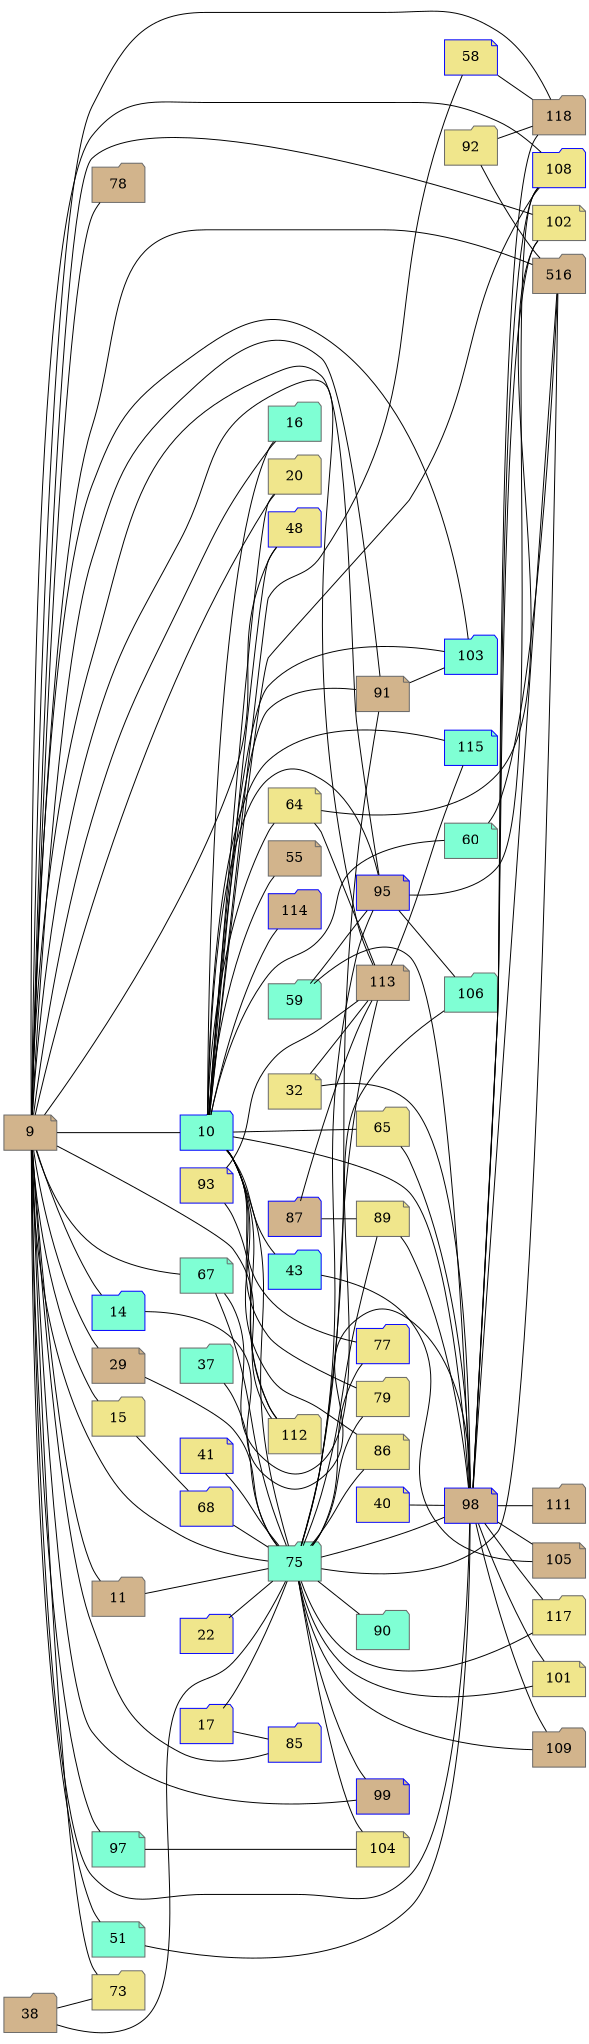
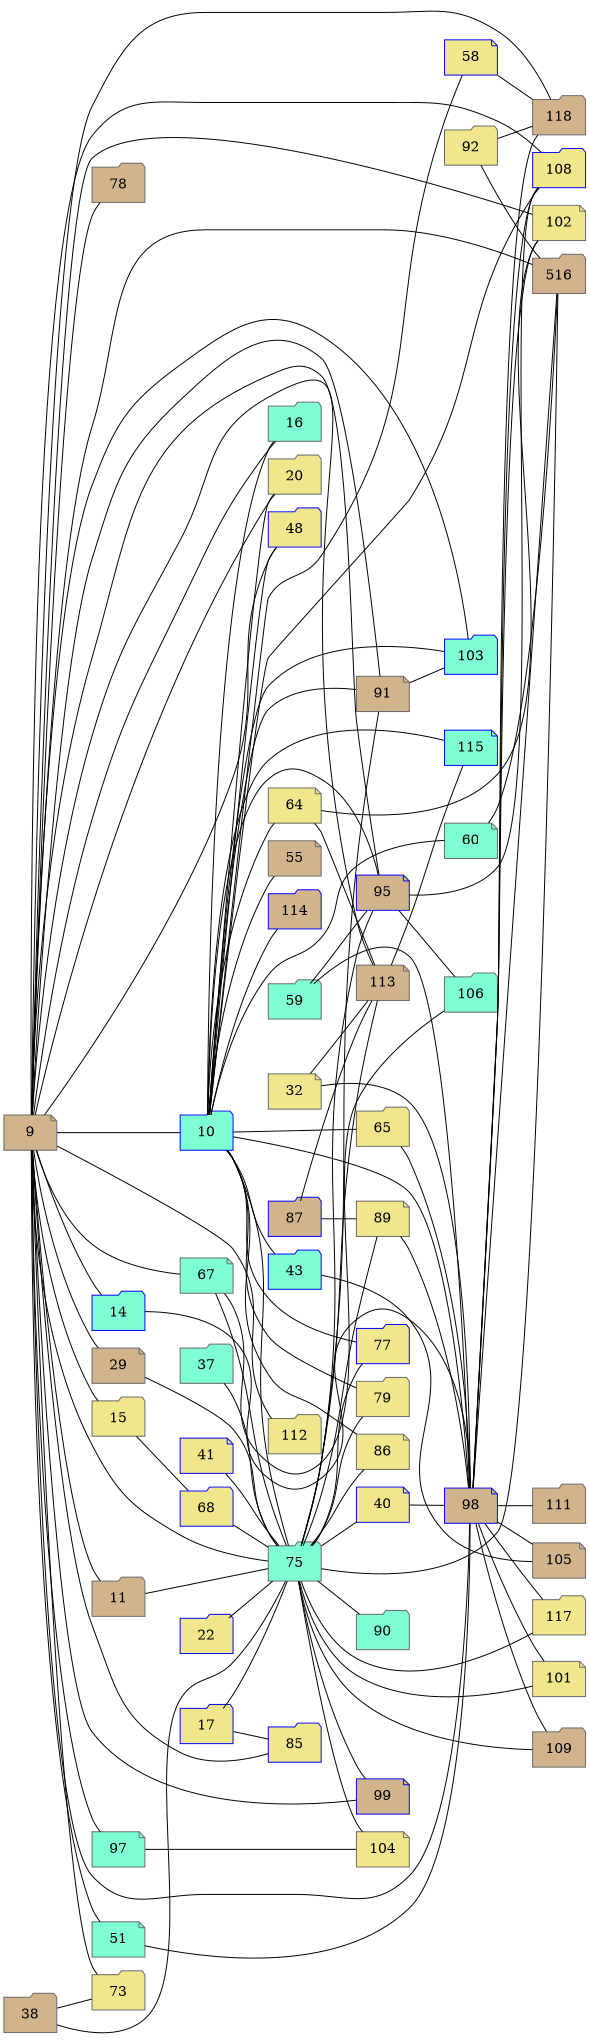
node "93": removed
edge "10" -- "112": removed
edge "98" -- "75": now "40" -- "75"
